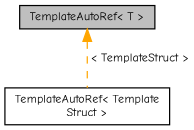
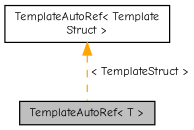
edge "TemplateAutoRef< Template Struct >" -> "TemplateAutoRef< T >": reversed
